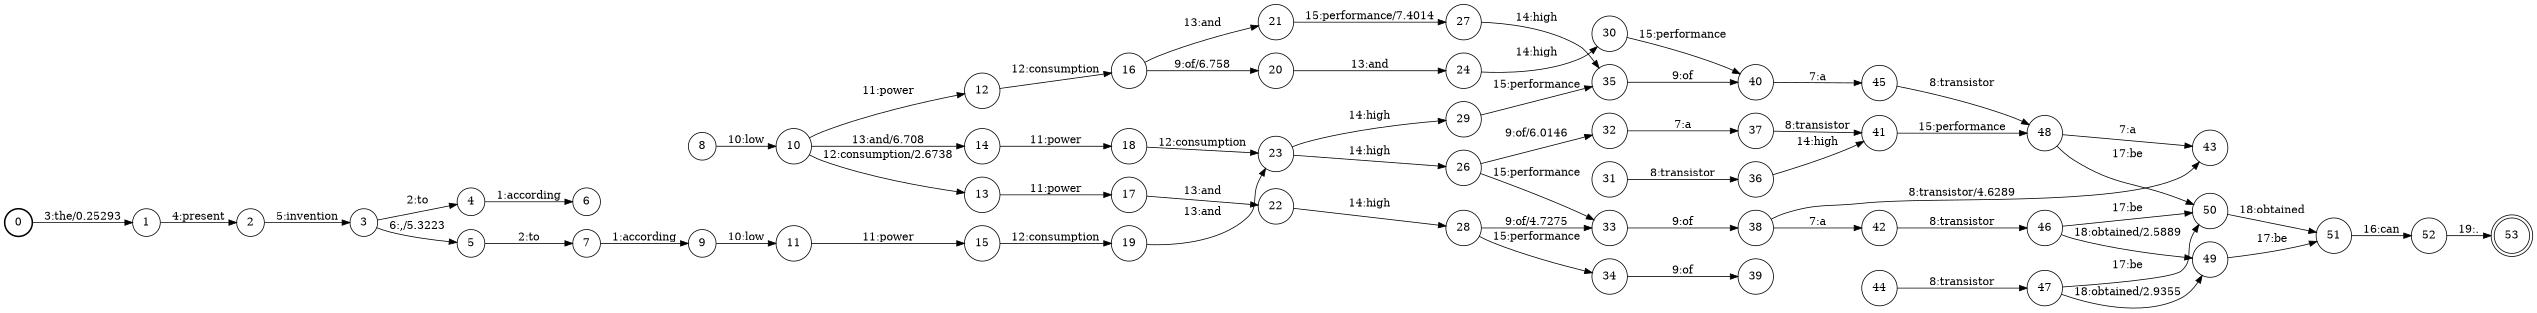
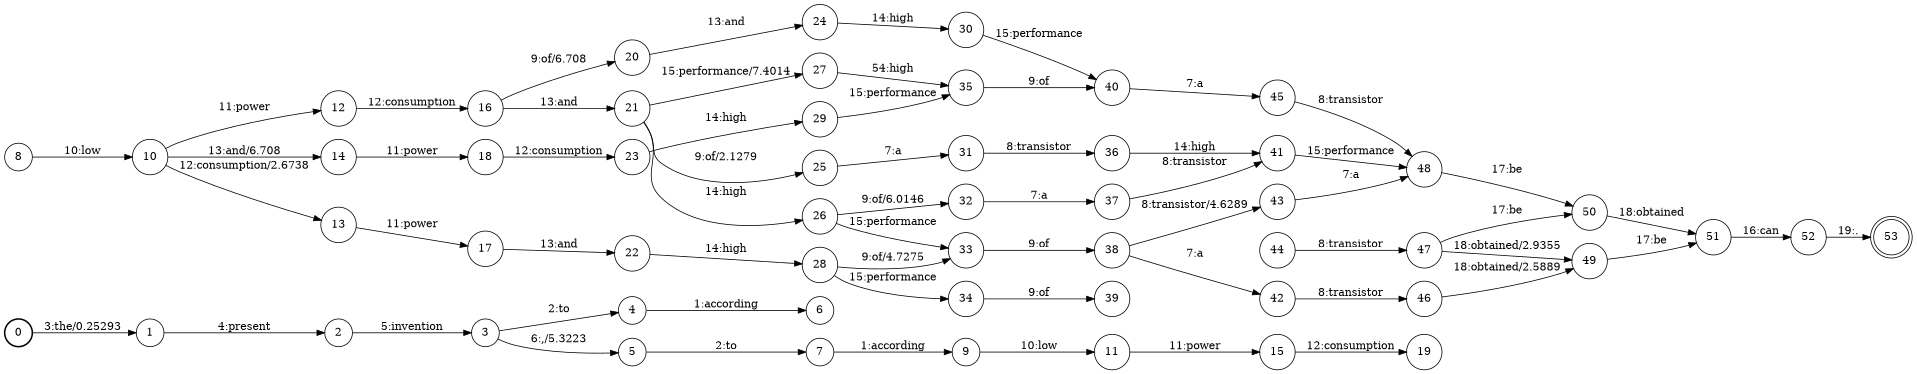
edge "27" -> "35": label "14:high" -> "54:high"
edge "16" -> "20": label "9:of/6.758" -> "9:of/6.708"
edge "48" -> "43": reversed
edge "23" -> "26": now "21" -> "26"
node "25": added
edge "46" -> "50": removed, label "17:be"
edge "19" -> "23": removed, label "13:and"
